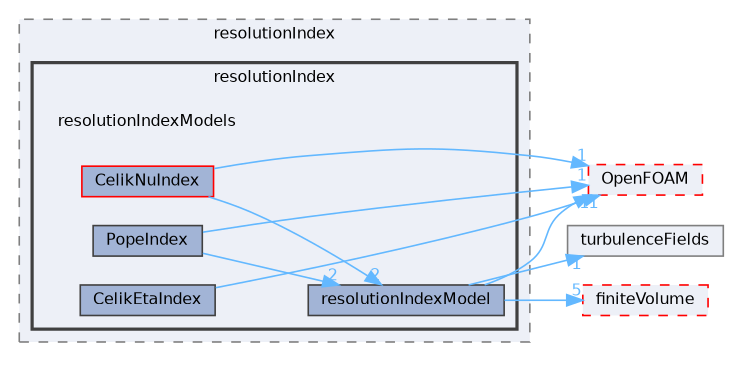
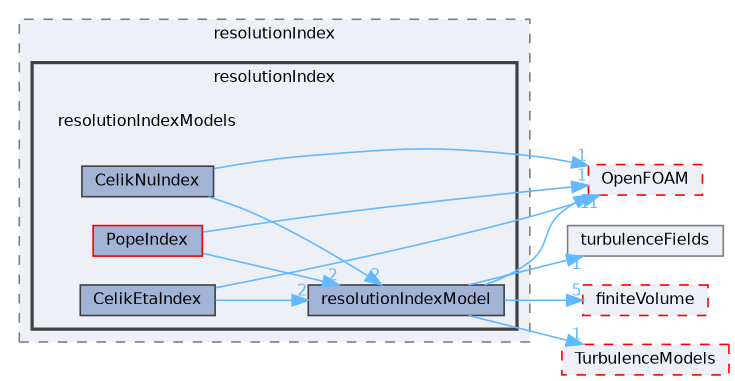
node "CelikNuIndex": color red -> grey25
node "PopeIndex": color grey25 -> red
edge "CelikEtaIndex" -> "resolutionIndexModel": added
node "TurbulenceModels": added
